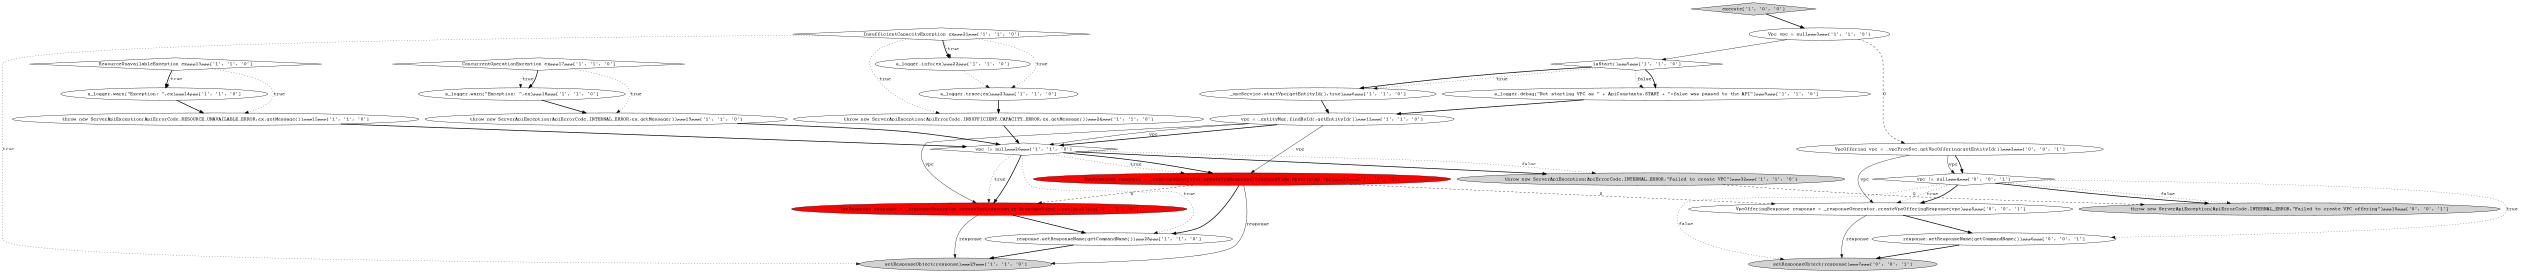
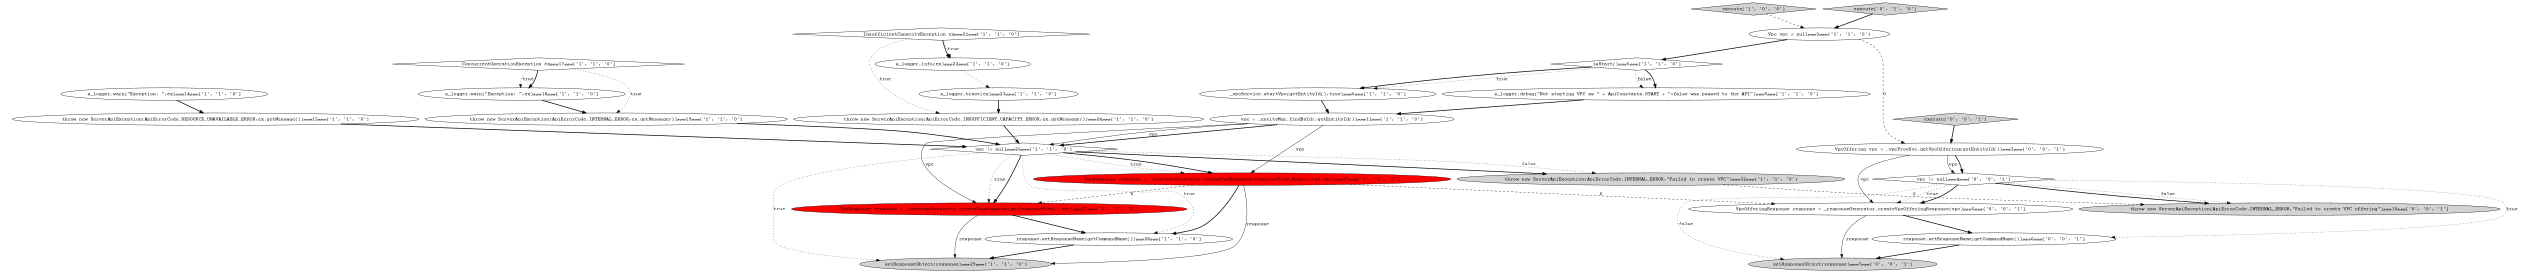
node "execute['0', '1', '0']": added
edge "execute['1', '0', '0']" -> "Vpc vpc = null@@@3@@@['1', '1', '0']": style bold -> dashed
edge "Vpc vpc = null@@@3@@@['1', '1', '0']" -> "isStart()@@@5@@@['1', '1', '0']": style solid -> bold
edge "InsufficientCapacityException ex@@@21@@@['1', '1', '0']" -> "s_logger.trace(ex)@@@23@@@['1', '1', '0']": removed, label "true"
node "ResourceUnavailableException ex@@@13@@@['1', '1', '0']": removed
node "execute['0', '0', '1']": added
edge "InsufficientCapacityException ex@@@21@@@['1', '1', '0']" -> "setResponseObject(response)@@@29@@@['1', '1', '0']": now "vpc != null@@@26@@@['1', '1', '0']" -> "setResponseObject(response)@@@29@@@['1', '1', '0']"
